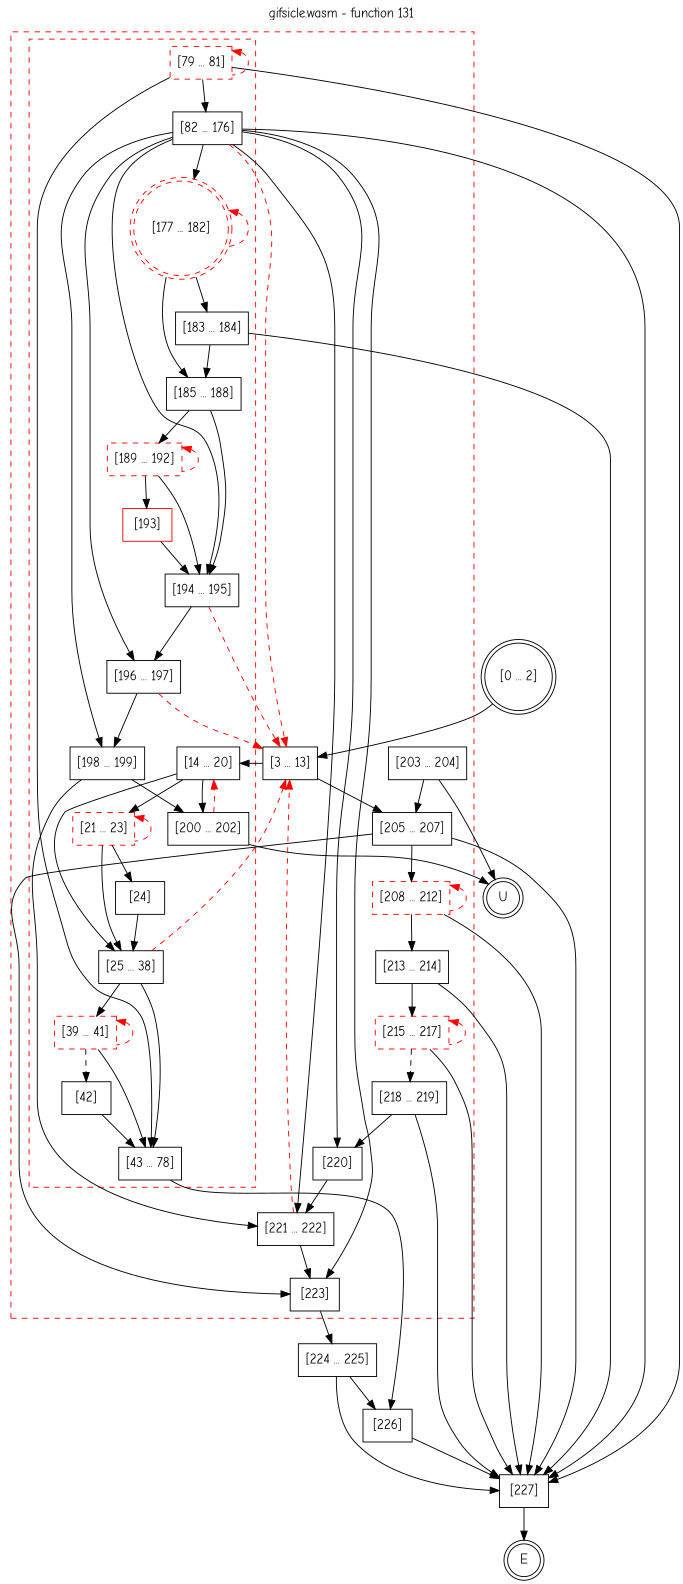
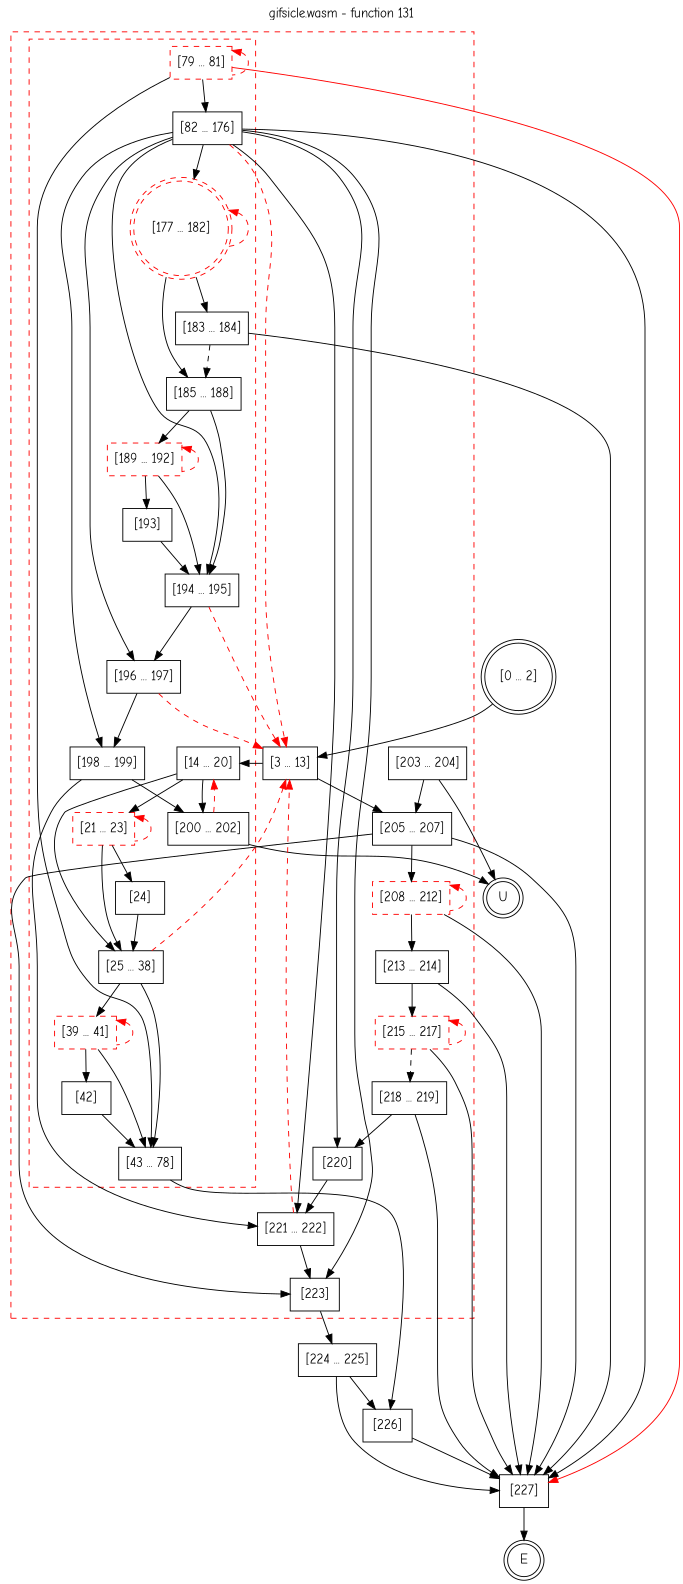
edge "[183 ... 184]" -> "[185 ... 188]": style solid -> dashed
node "[193]": color red -> black
edge "[79 ... 81]" -> "[227]": color black -> red
edge "[39 ... 41]" -> "[42]": style dashed -> solid
